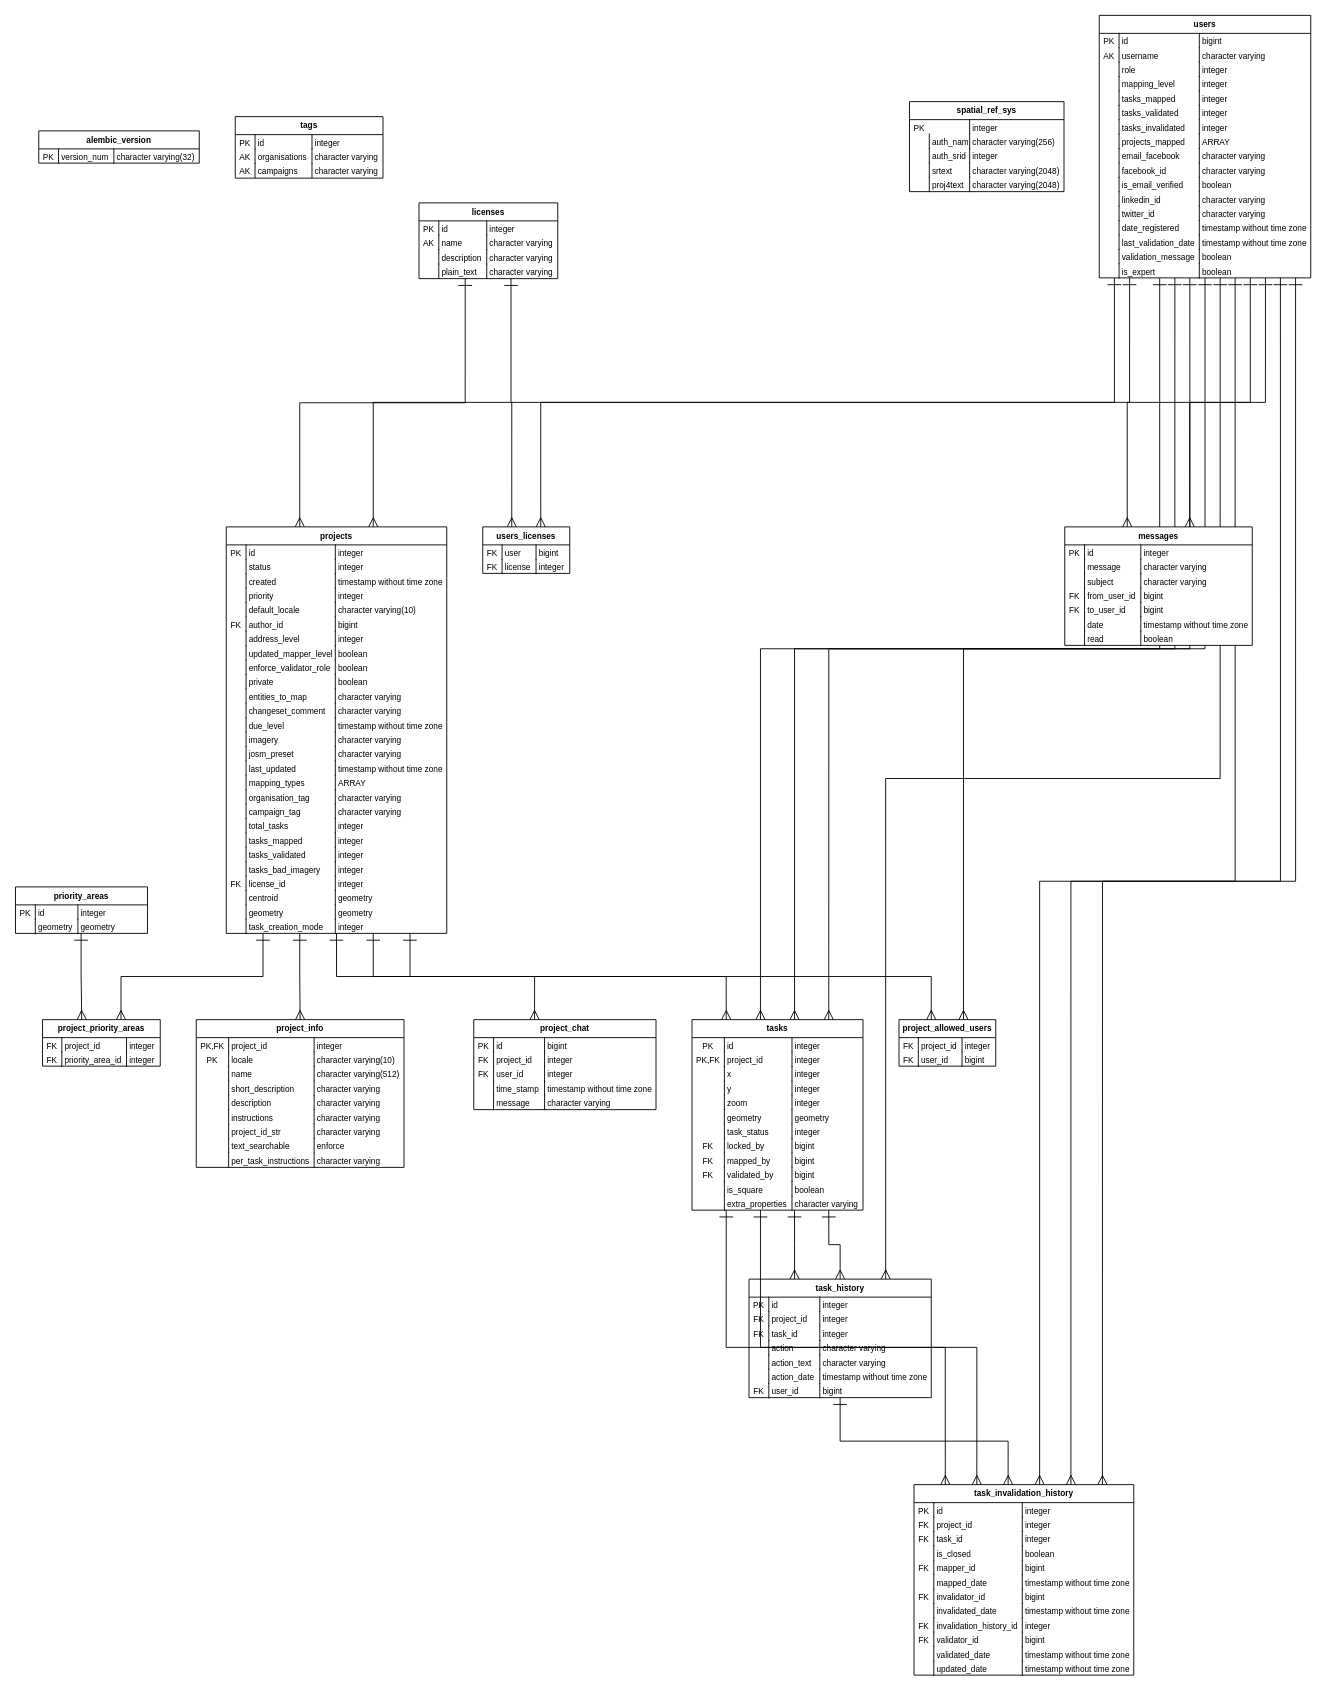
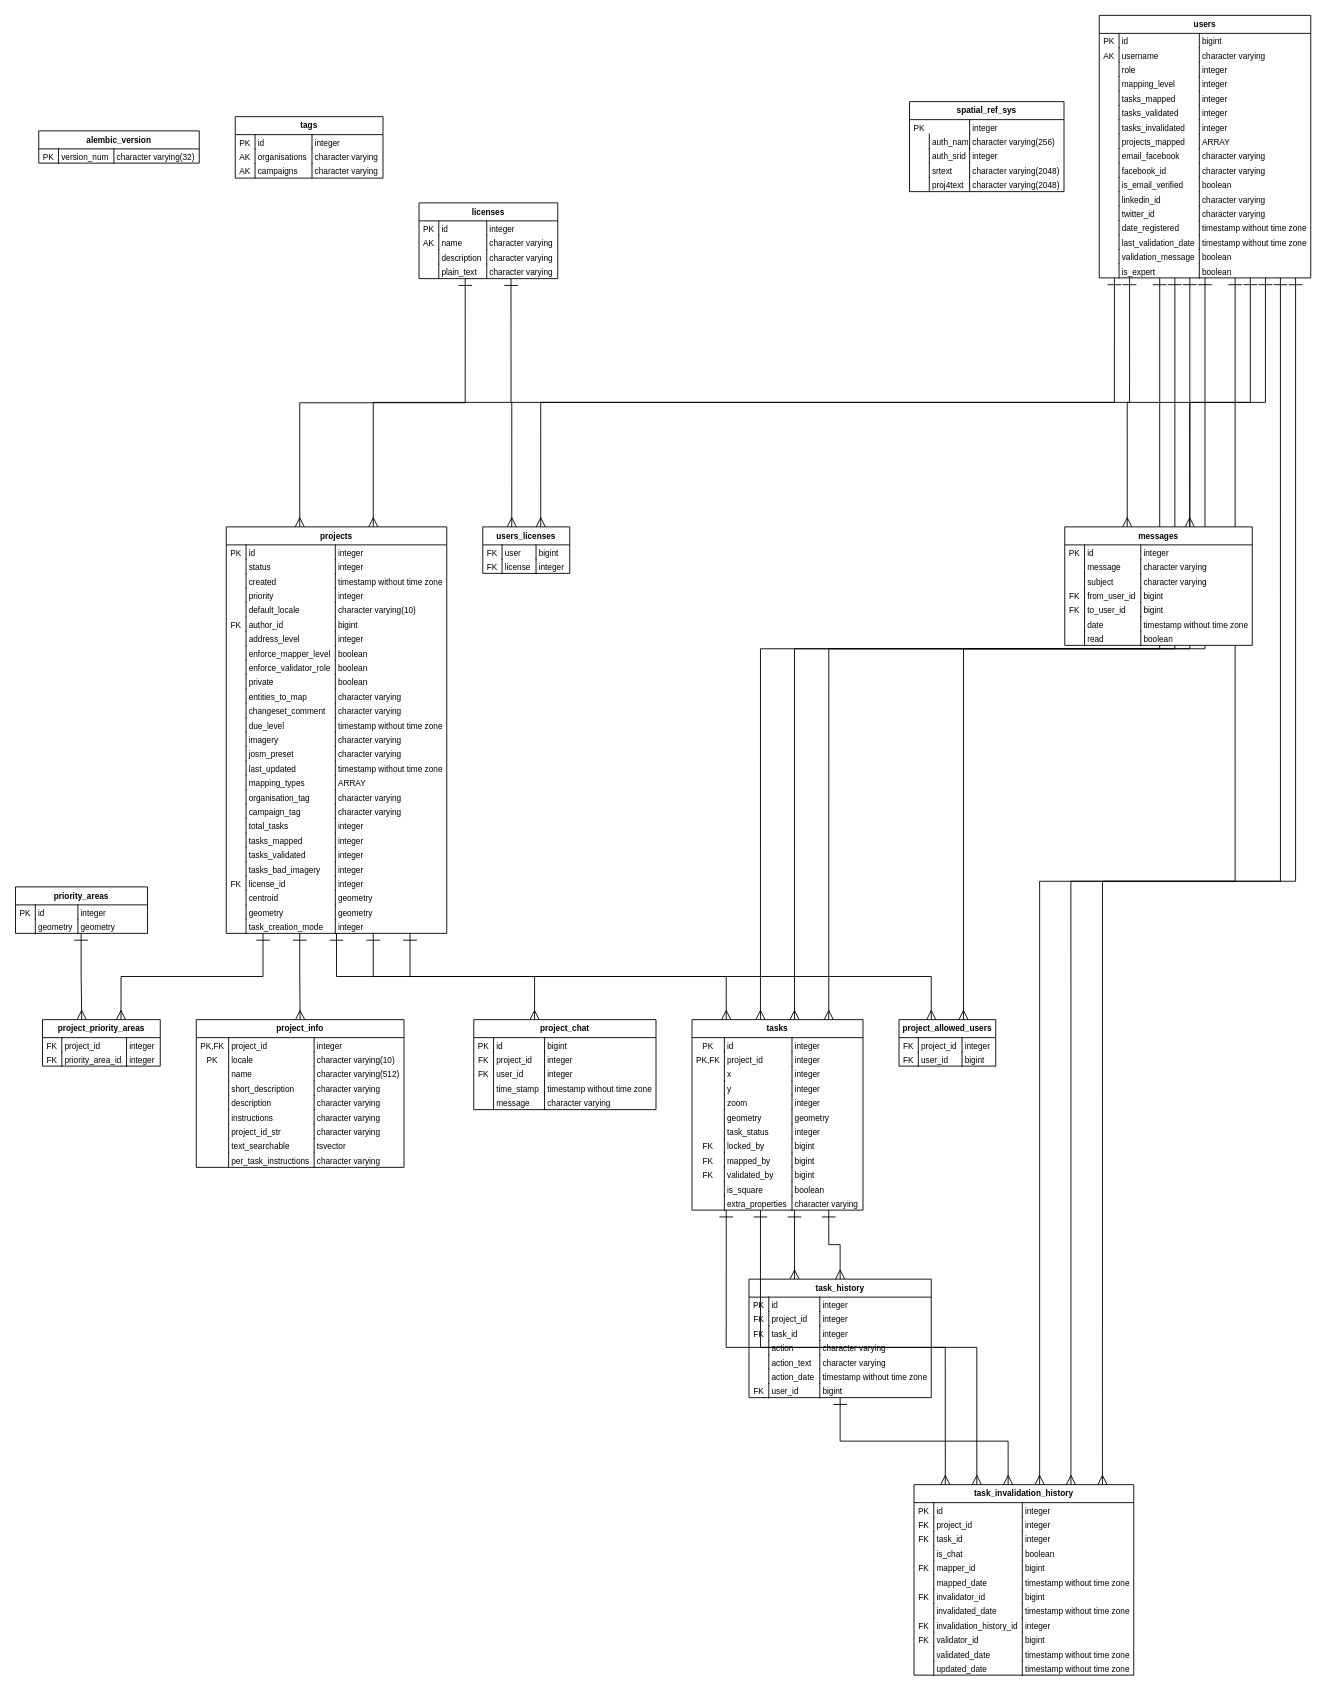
node "updated_mapper_level": label "updated_mapper_level" -> "enforce_mapper_level"
edge "users" -- "task_history": removed
node "enforce": label "enforce" -> "tsvector"
node "is_closed": label "is_closed" -> "is_chat"
